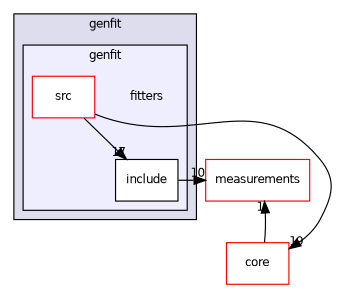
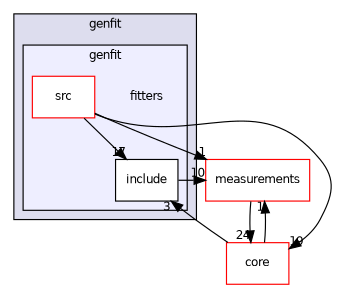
edge "src" -> "measurements": added
edge "measurements" -> "core": added
edge "core" -> "include": added
